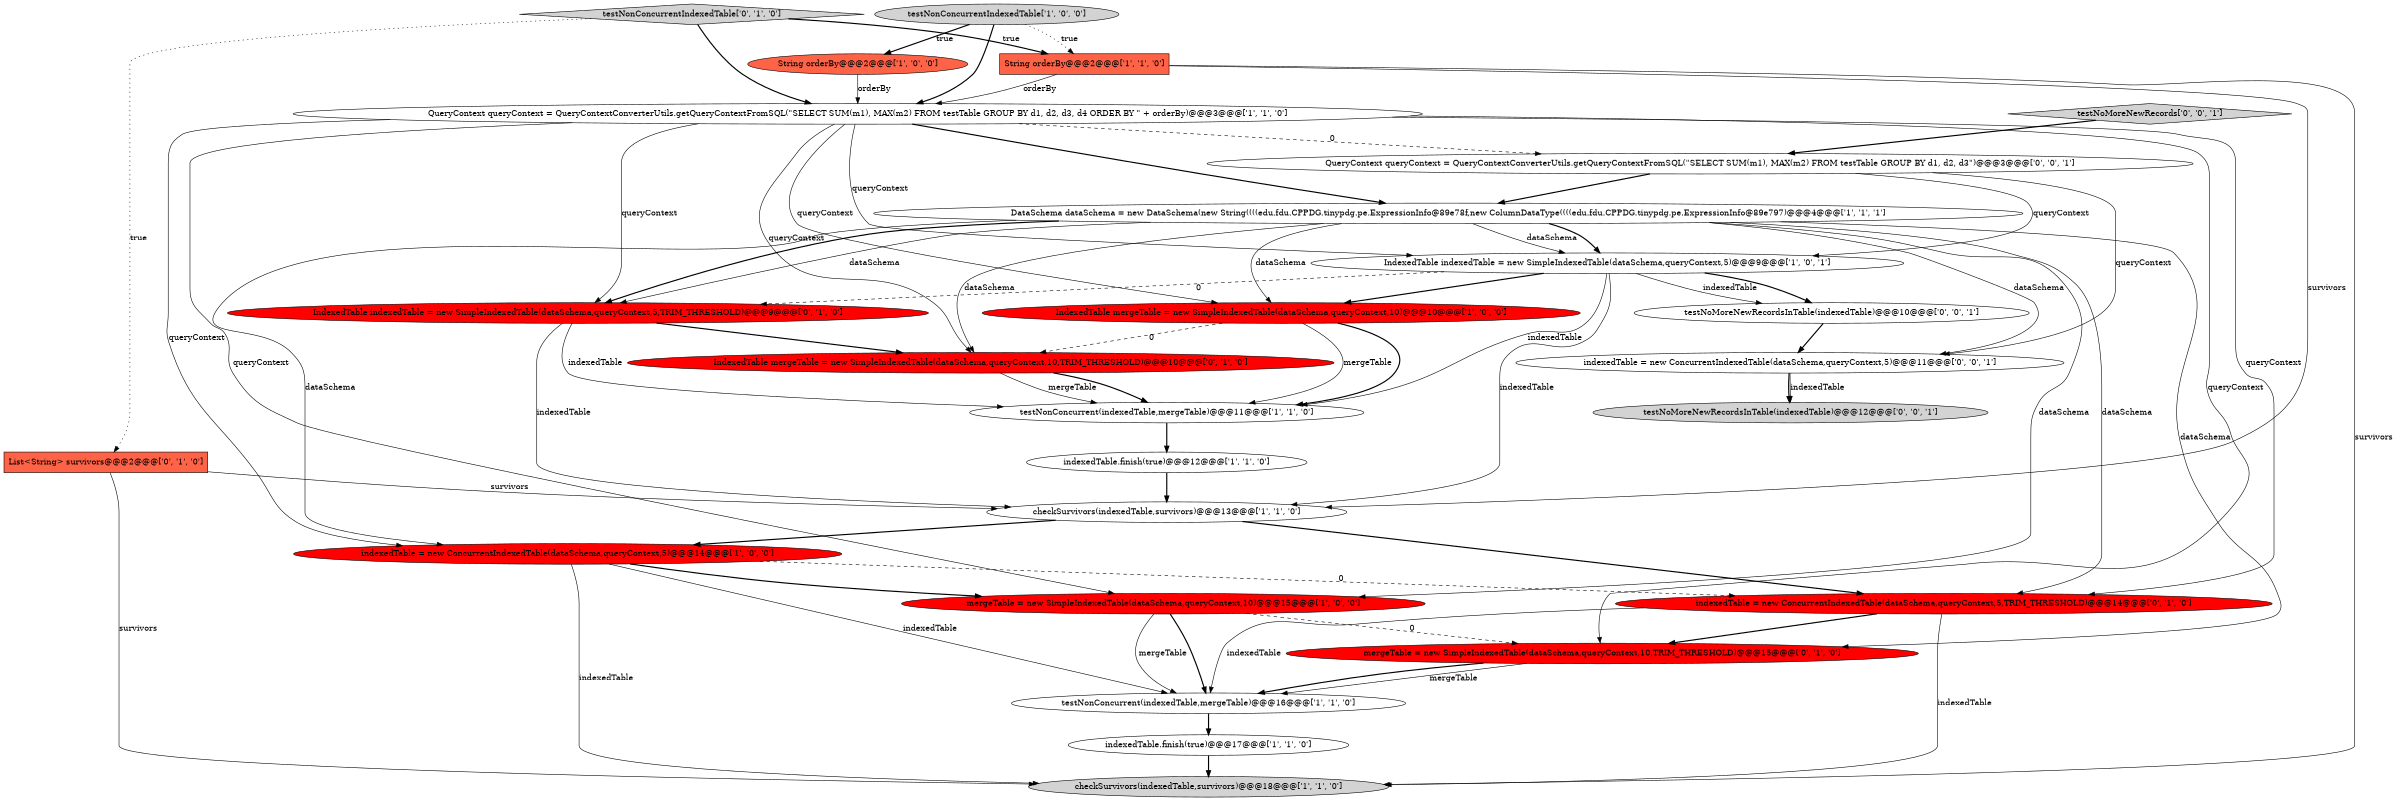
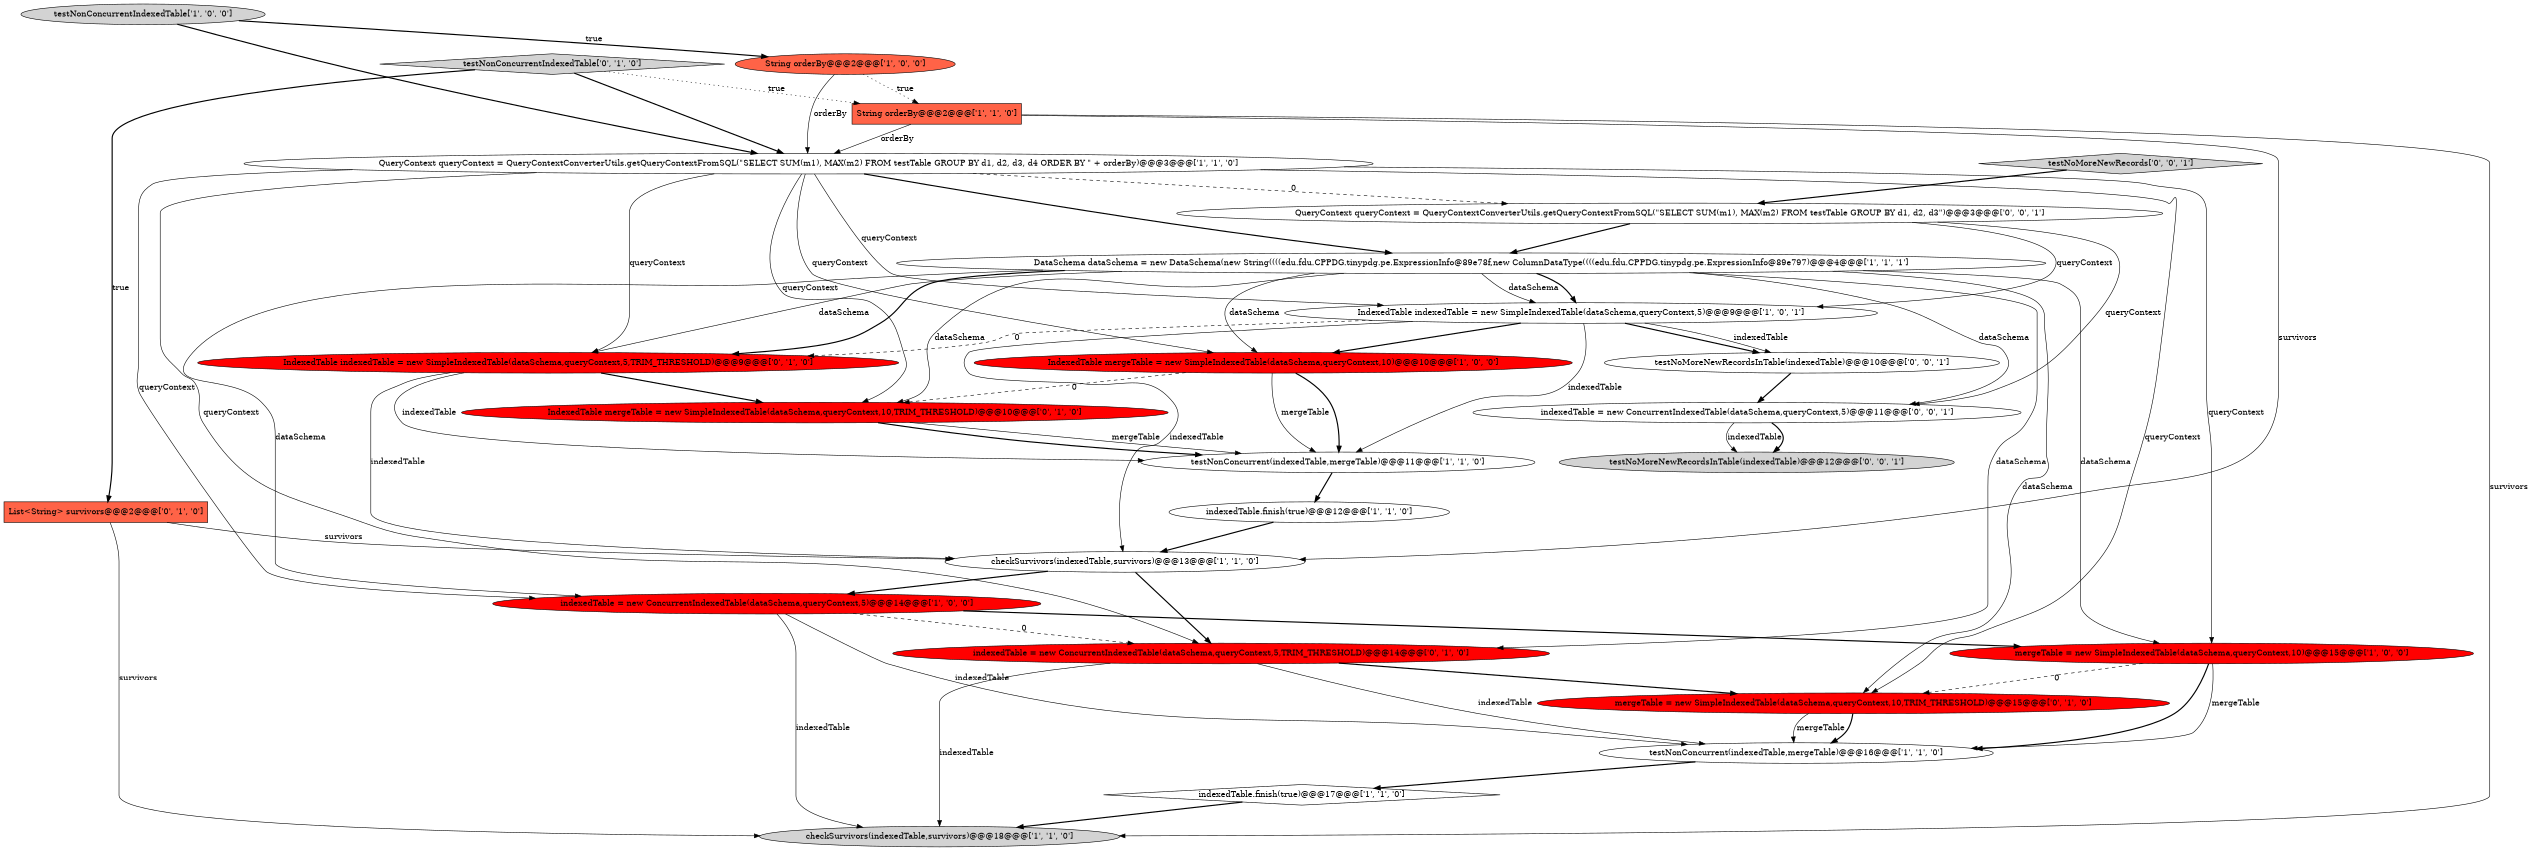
edge "testNonConcurrentIndexedTable['0', '1', '0']" -> "String orderBy@@@2@@@['1', '1', '0']": style bold -> dotted
edge "testNonConcurrentIndexedTable['1', '0', '0']" -> "String orderBy@@@2@@@['1', '1', '0']": now "String orderBy@@@2@@@['1', '0', '0']" -> "String orderBy@@@2@@@['1', '1', '0']"
edge "testNonConcurrentIndexedTable['0', '1', '0']" -> "List<String> survivors@@@2@@@['0', '1', '0']": style dotted -> bold
node "indexedTable.finish(true)@@@17@@@['1', '1', '0']": shape ellipse -> diamond
